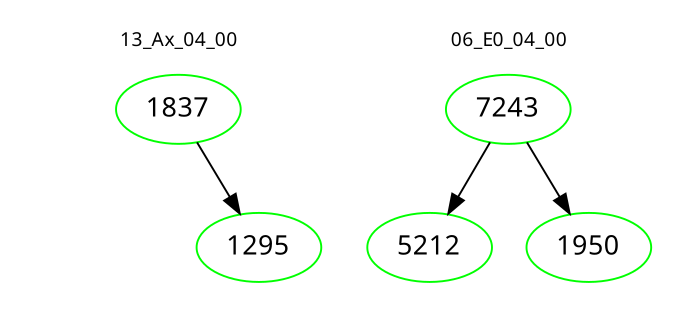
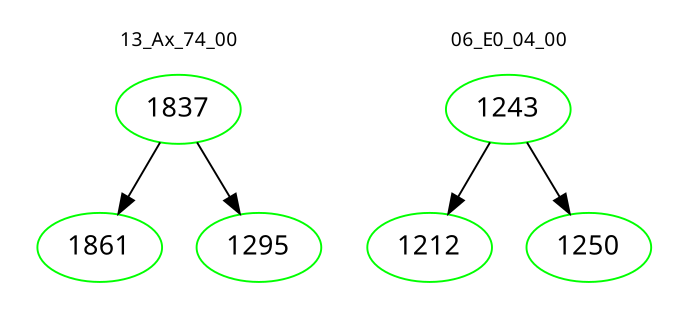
cluster "13_Ax_04_00": label "13_Ax_04_00" -> "13_Ax_74_00"
node "7243": label "7243" -> "1243"
node "1861": added
node "5212": label "5212" -> "1212"
node "1950": label "1950" -> "1250"
